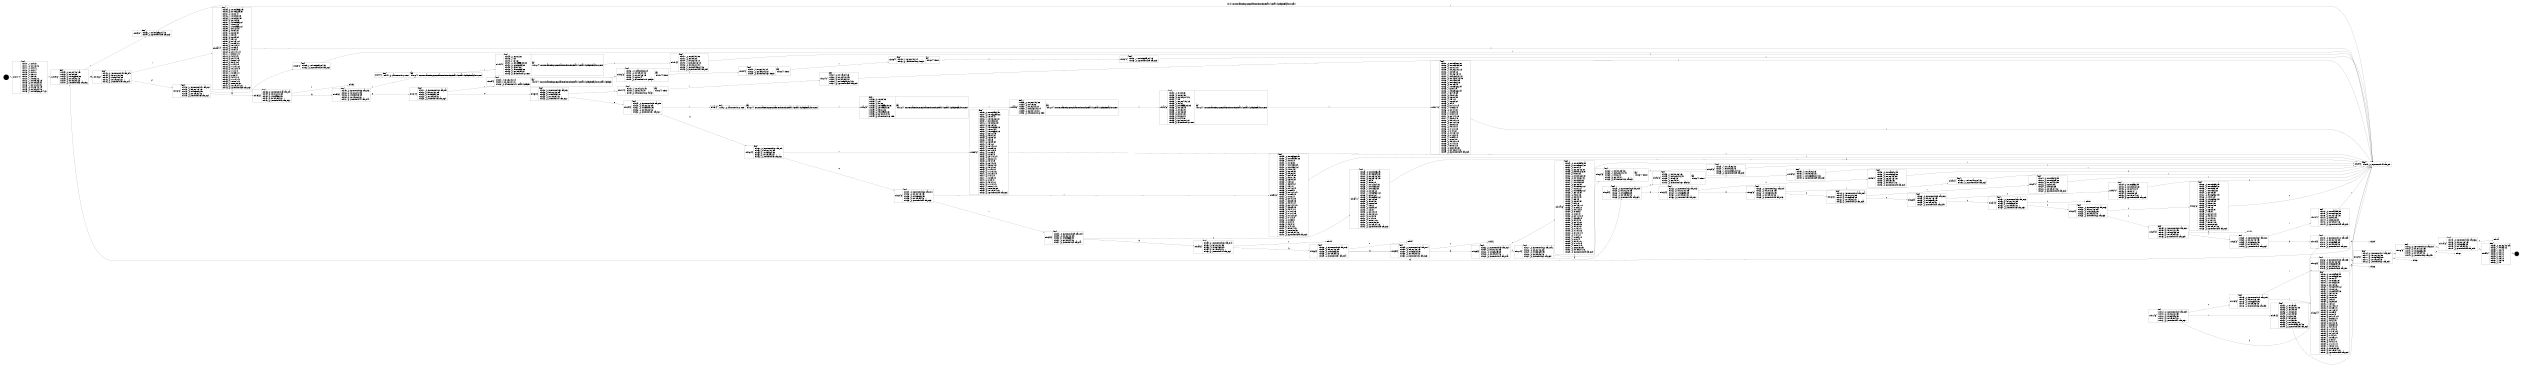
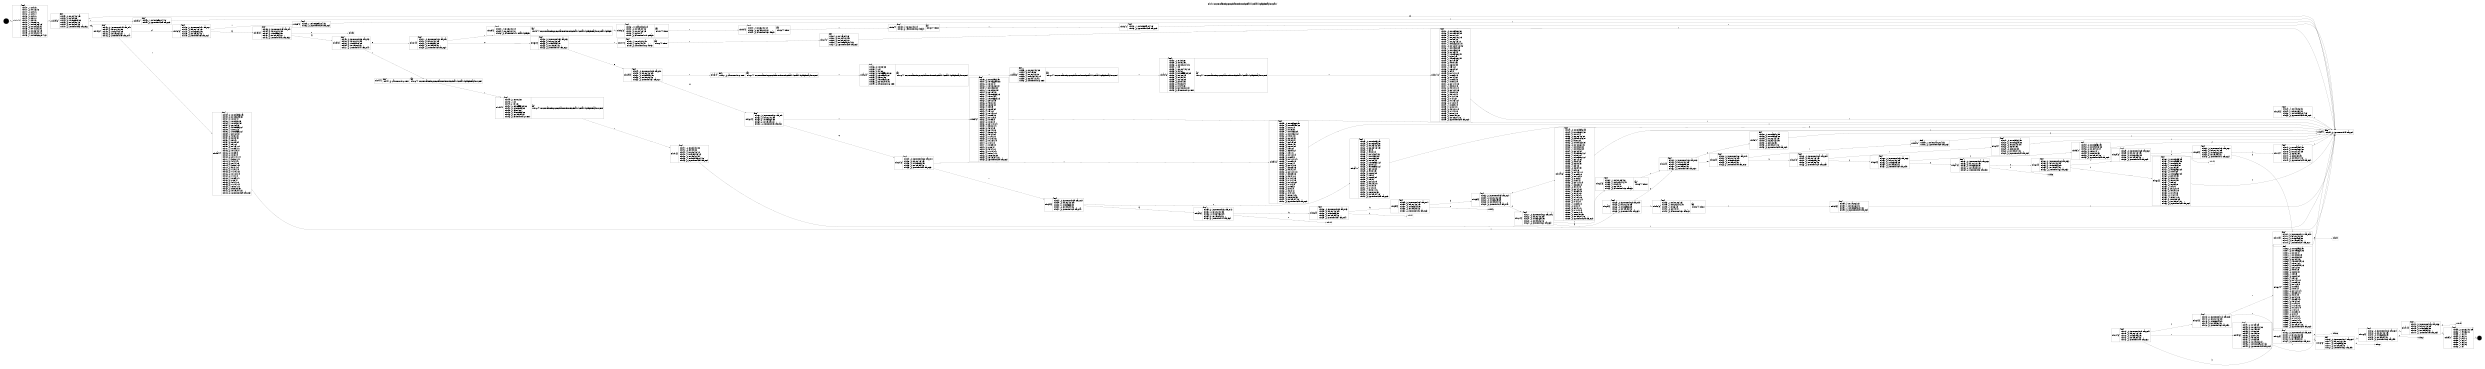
edge "0x401834 [23]" -> "0x40184b [23]": now "0x401834 [23]" -> "0x401643 [25]"
